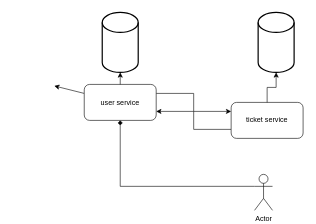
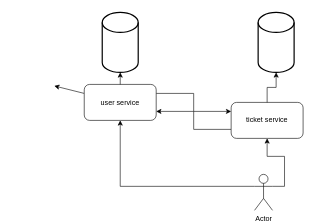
edge "Actor" -> "user service": arrowhead diamond -> classic
edge "Actor" -> "ticket service": added
